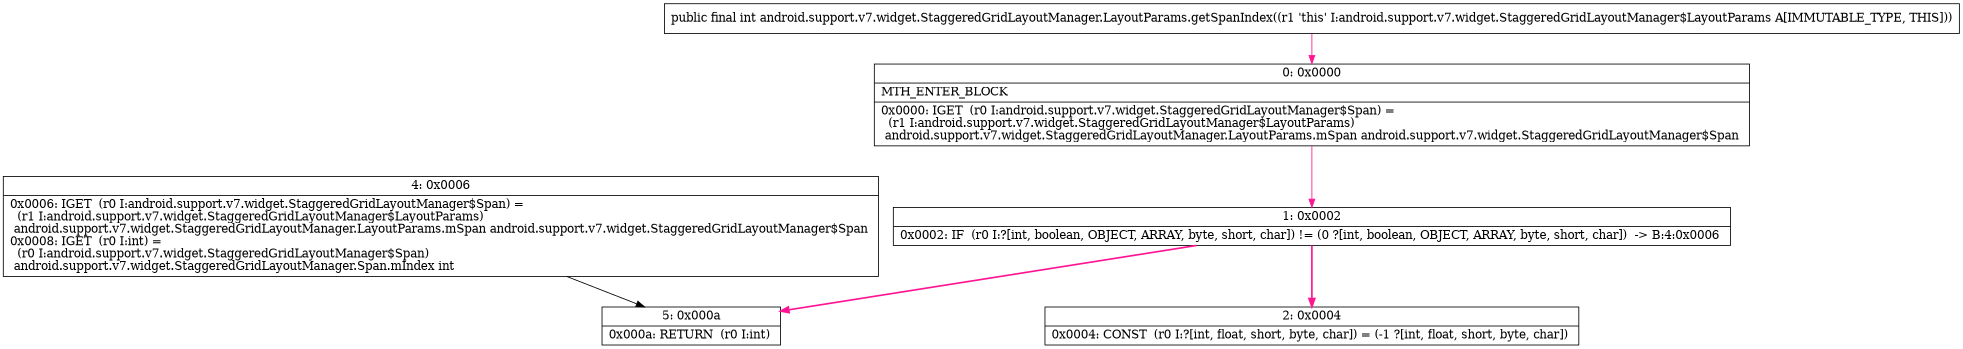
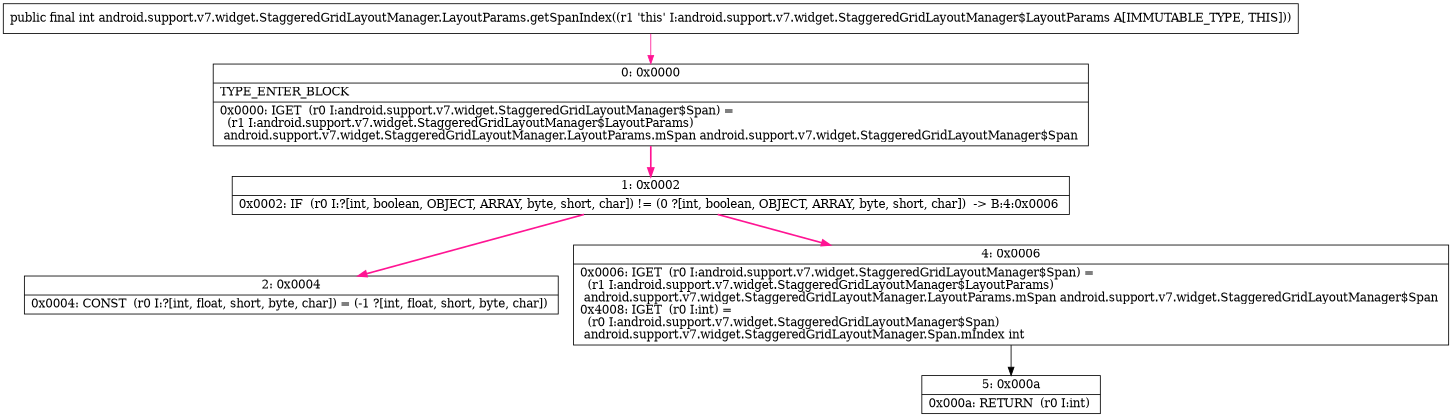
node "0: 0x0000": text "MTH_ENTER_BLOCK" -> "TYPE_ENTER_BLOCK"
edge "0: 0x0000" -> "1: 0x0002": style solid -> bold
node "4: 0x0006": text "0x0008: IGET  (r0 I:int) =" -> "0x4008: IGET  (r0 I:int) ="
edge "1: 0x0002" -> "5: 0x000a": now "1: 0x0002" -> "4: 0x0006"
